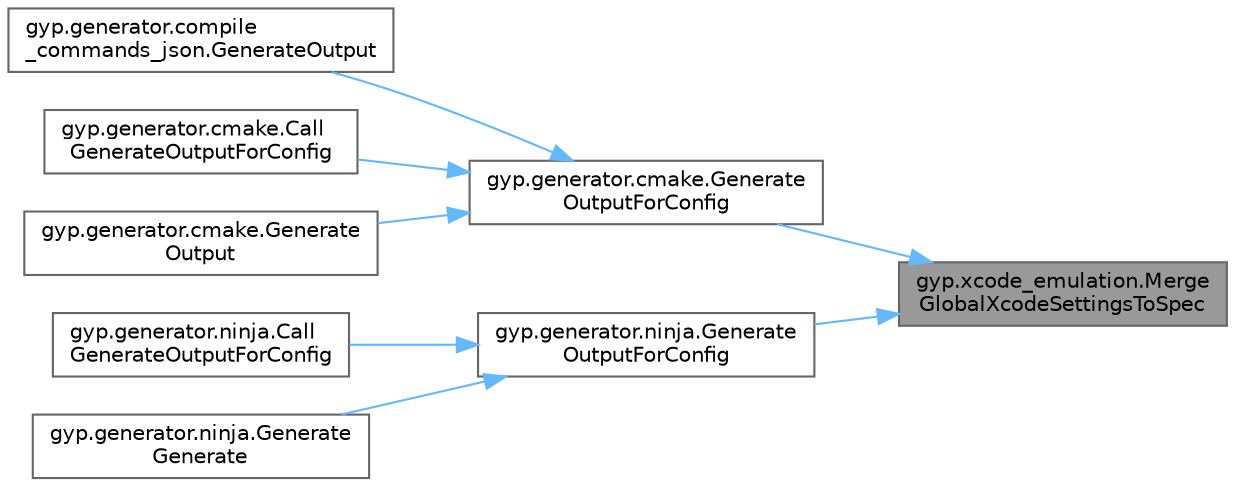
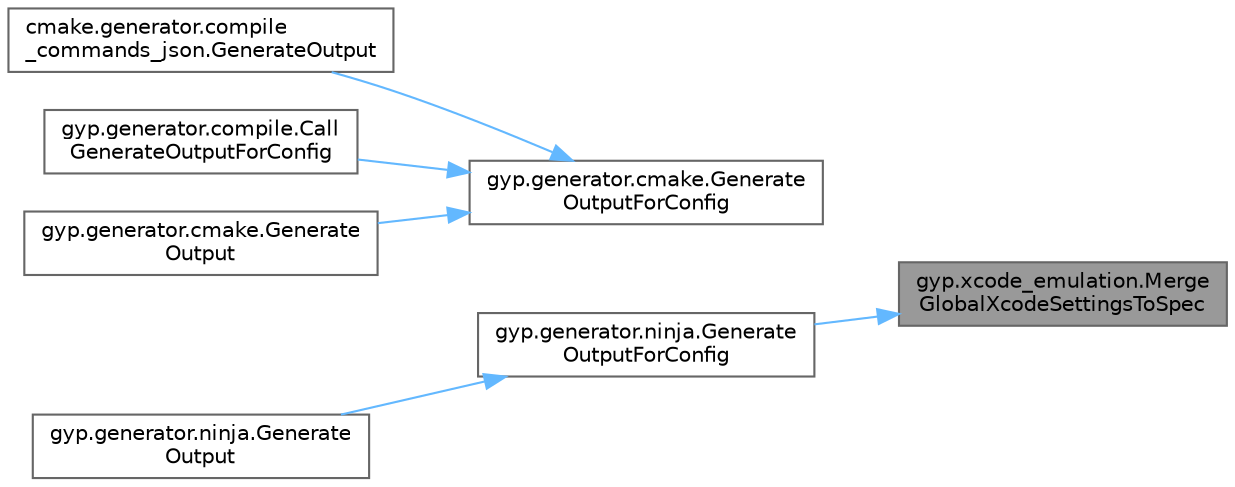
node "gyp.generator.compile _commands_json.GenerateOutput": label "gyp.generator.compile _commands_json.GenerateOutput" -> "cmake.generator.compile _commands_json.GenerateOutput"
node "gyp.generator.cmake.Call GenerateOutputForConfig": label "gyp.generator.cmake.Call GenerateOutputForConfig" -> "gyp.generator.compile.Call GenerateOutputForConfig"
edge "gyp.generator.cmake.Generate OutputForConfig" -> "gyp.xcode_emulation.Merge GlobalXcodeSettingsToSpec": removed
node "gyp.generator.ninja.Call GenerateOutputForConfig": removed
node "gyp.generator.ninja.Generate Generate": label "gyp.generator.ninja.Generate Generate" -> "gyp.generator.ninja.Generate Output"
